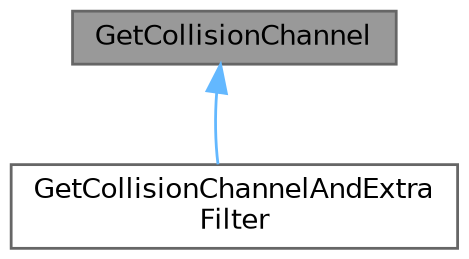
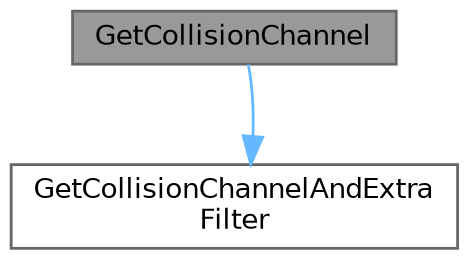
edge "GetCollisionChannelAndExtra Filter" -> "GetCollisionChannel": reversed
